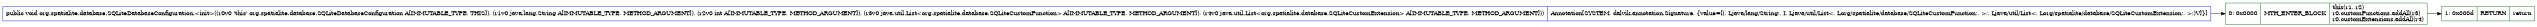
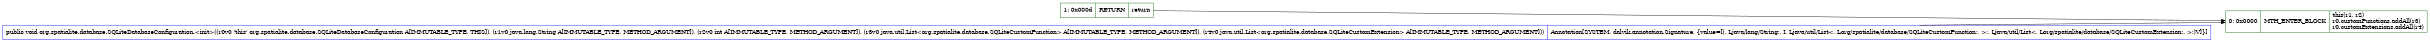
edge "0: 0x0000" -> "1: 0x000d": reversed
